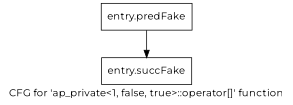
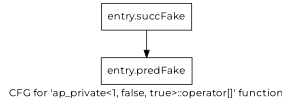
edge "entry.predFake" -> "entry.succFake": reversed
